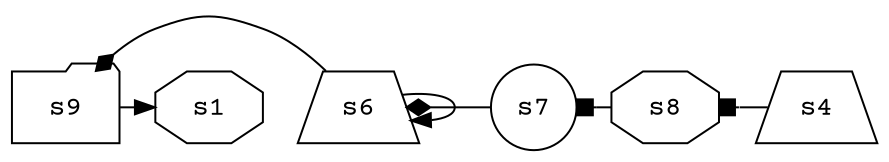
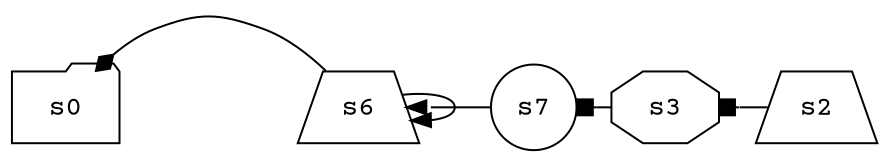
node "s9": label "s9" -> "s0"
node "s1": removed
edge "s7" -> "s6": arrowhead diamond -> normal
node "s8": label "s8" -> "s3"
node "s4": label "s4" -> "s2"
